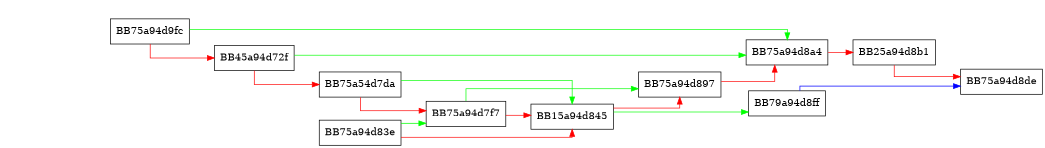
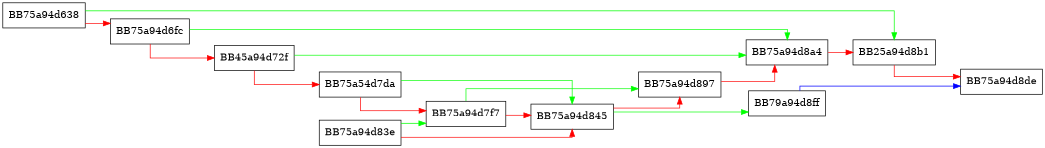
node "BB75a94d638": added
node "BB75a94d9fc": label "BB75a94d9fc" -> "BB75a94d6fc"
node "BB15a94d845": label "BB15a94d845" -> "BB75a94d845"
